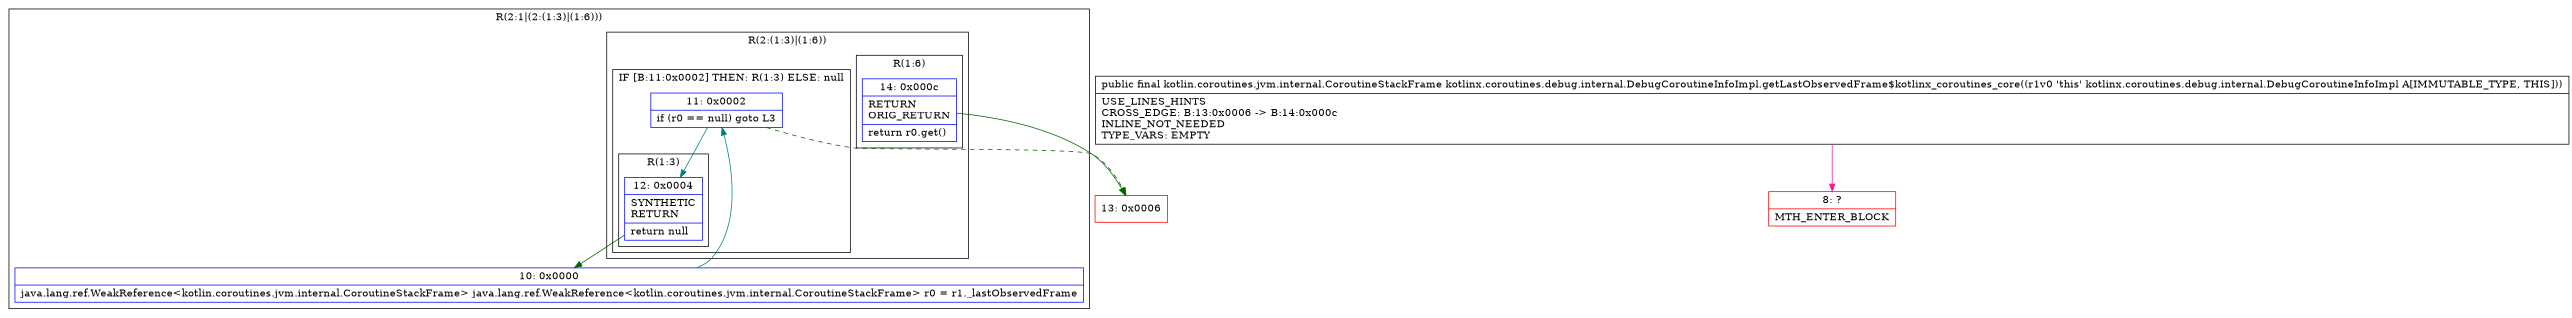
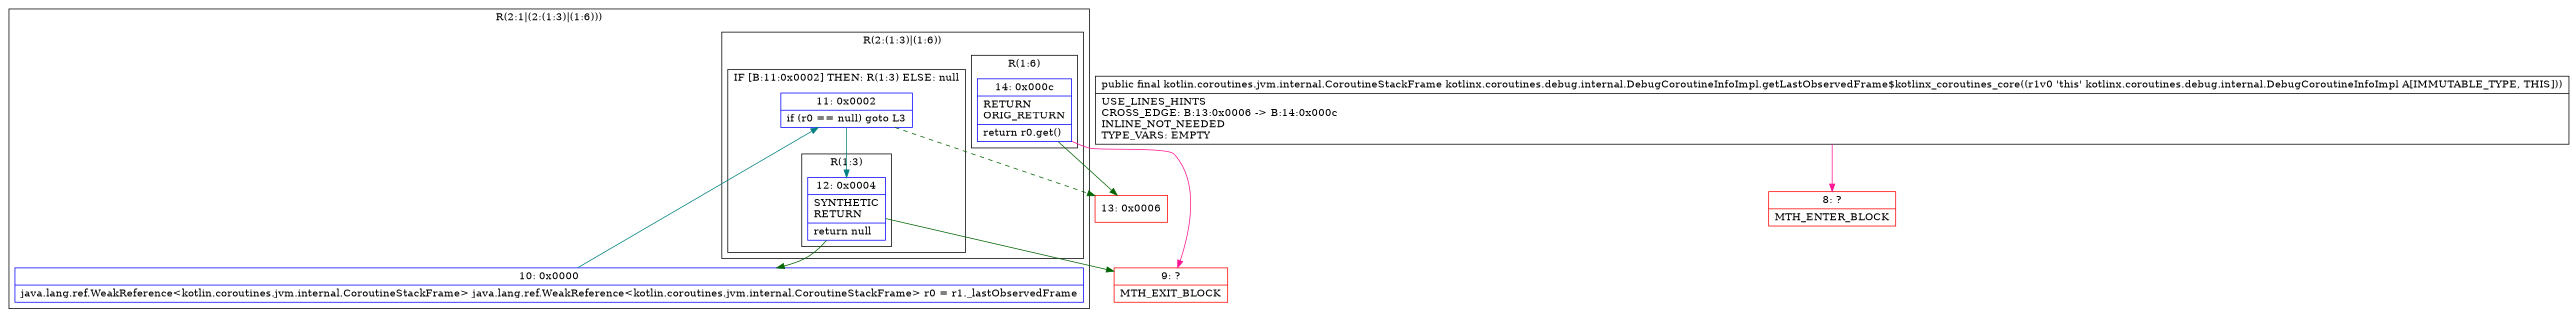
node "9: ?": added
